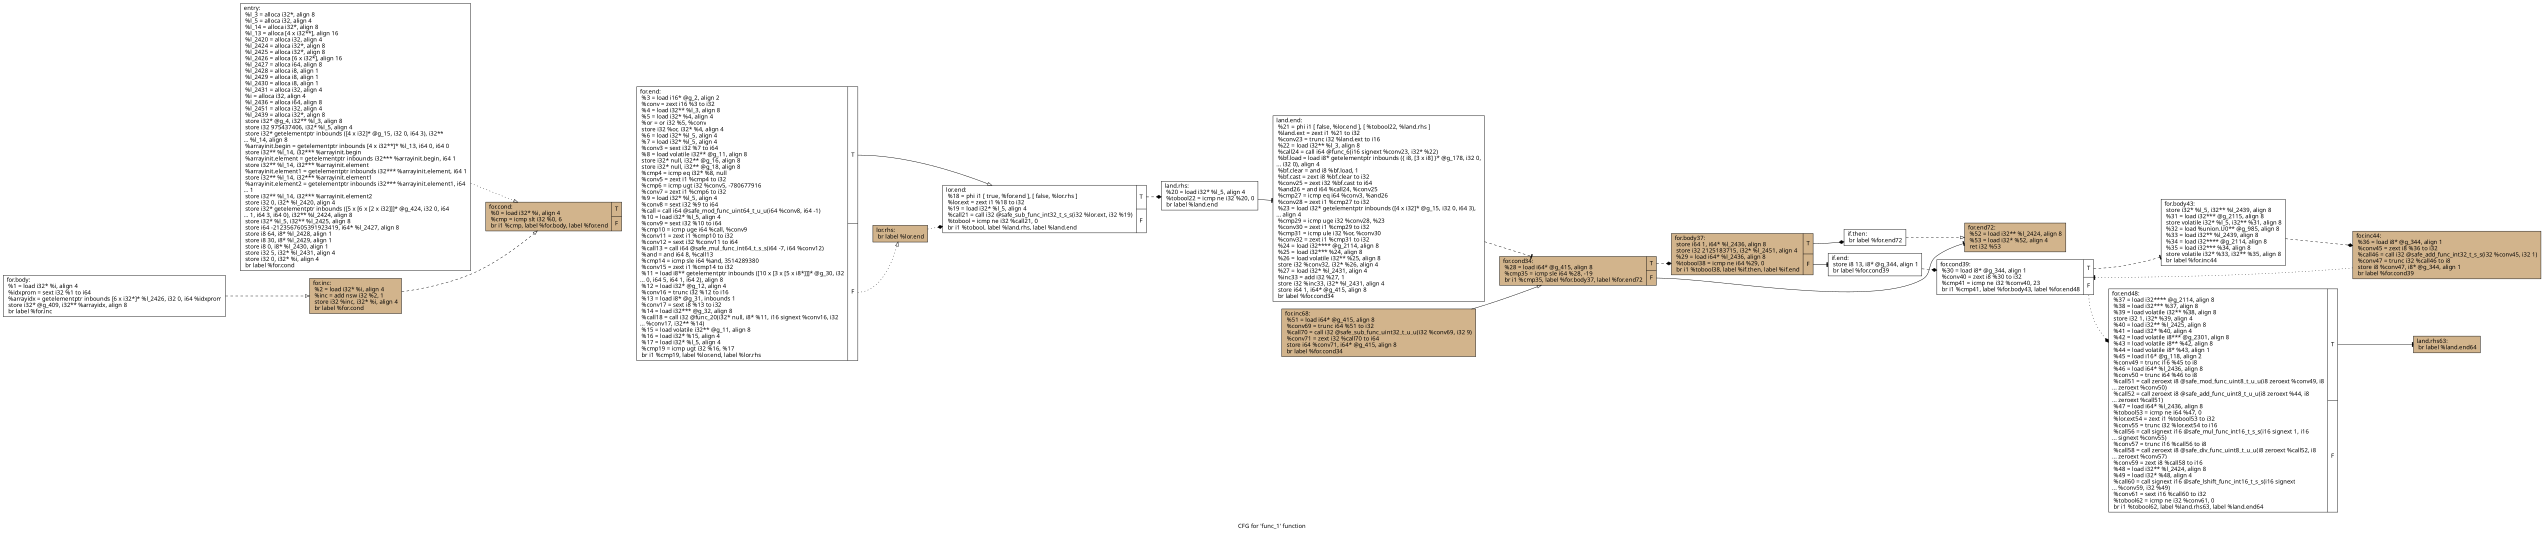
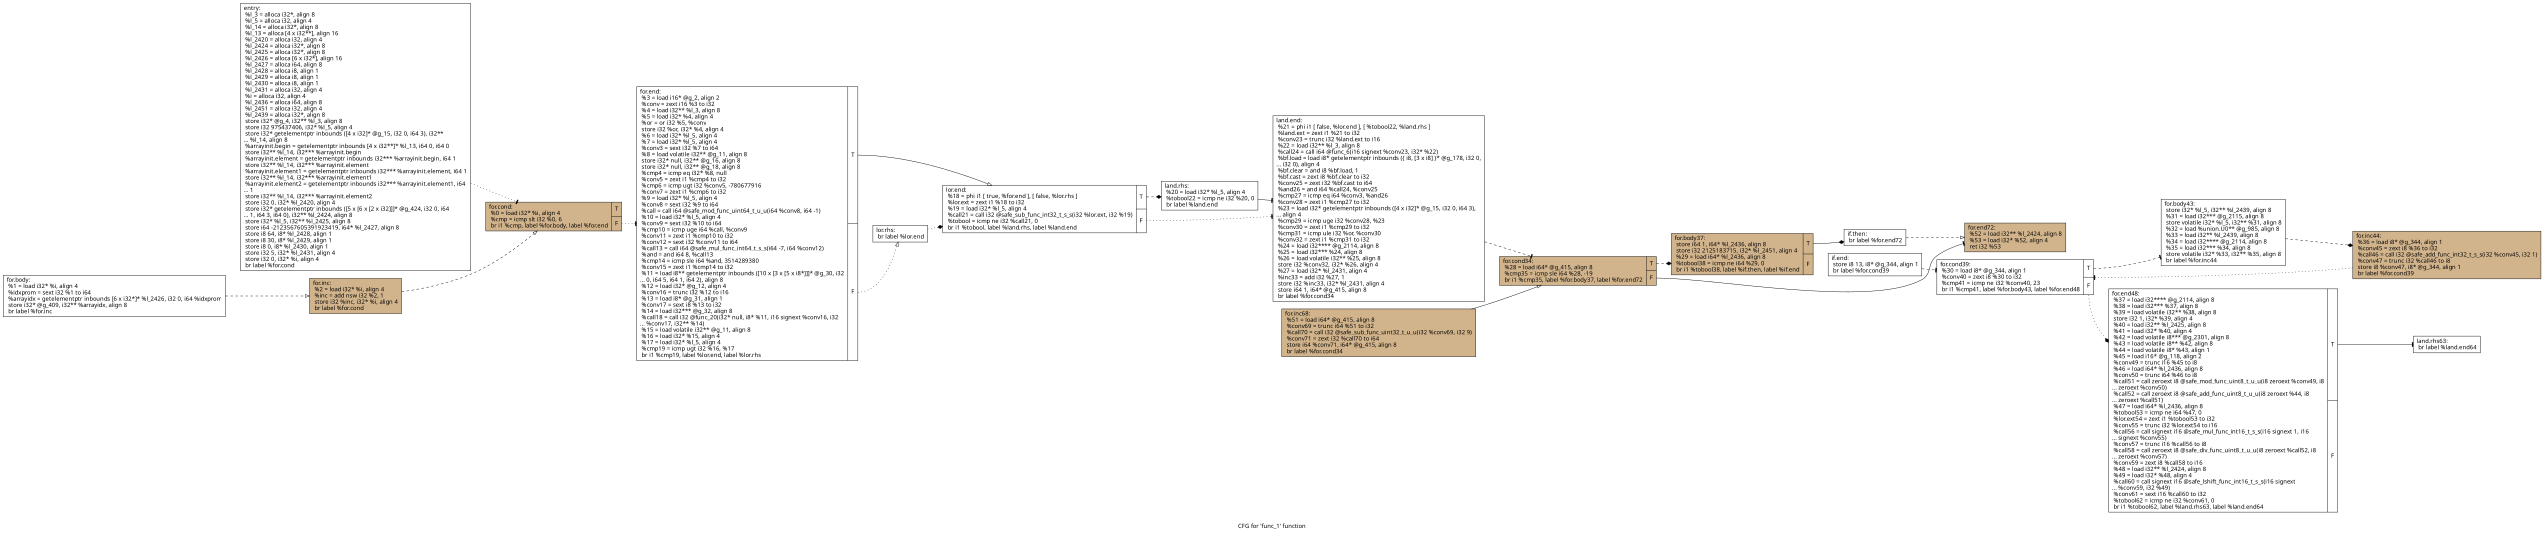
edge "entry:" -> "for.cond:": arrowhead onormal -> tee
edge "lor.end:" -> "land.end:": added
edge "for.cond:" -> "for.end:": added
node "lor.rhs:": fillcolor tan -> white
edge "for.body37:" -> "if.end:": removed
edge "if.end:" -> "for.cond39:": arrowhead diamond -> tee
node "for.end:": text "%13 = load i8* @g_31, inbounds 1" -> "%13 = load i8* @g_31, align 1"
node "land.rhs63:": fillcolor tan -> white
